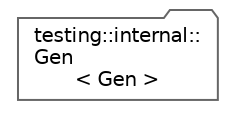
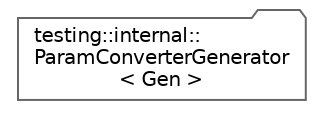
node "testing::internal:: Gen < Gen >": label "testing::internal:: Gen < Gen >" -> "testing::internal:: ParamConverterGenerator < Gen >"
